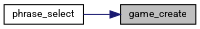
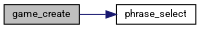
edge "phrase_select" -> "game_create": reversed
